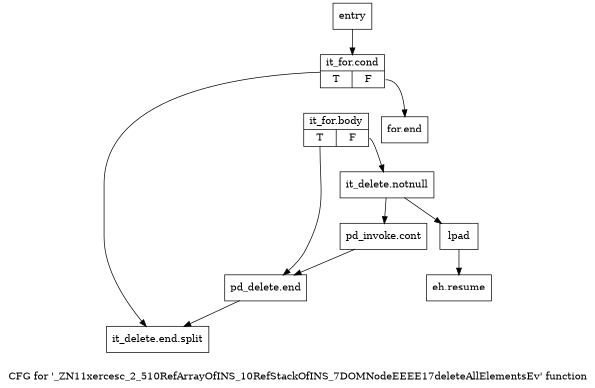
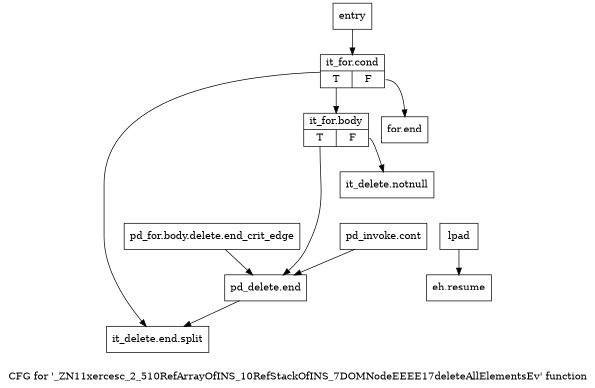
edge "it_for.cond" -> "it_for.body": added
edge "it_delete.notnull" -> "pd_invoke.cont": removed
edge "it_delete.notnull" -> "lpad": removed
node "pd_for.body.delete.end_crit_edge": added
